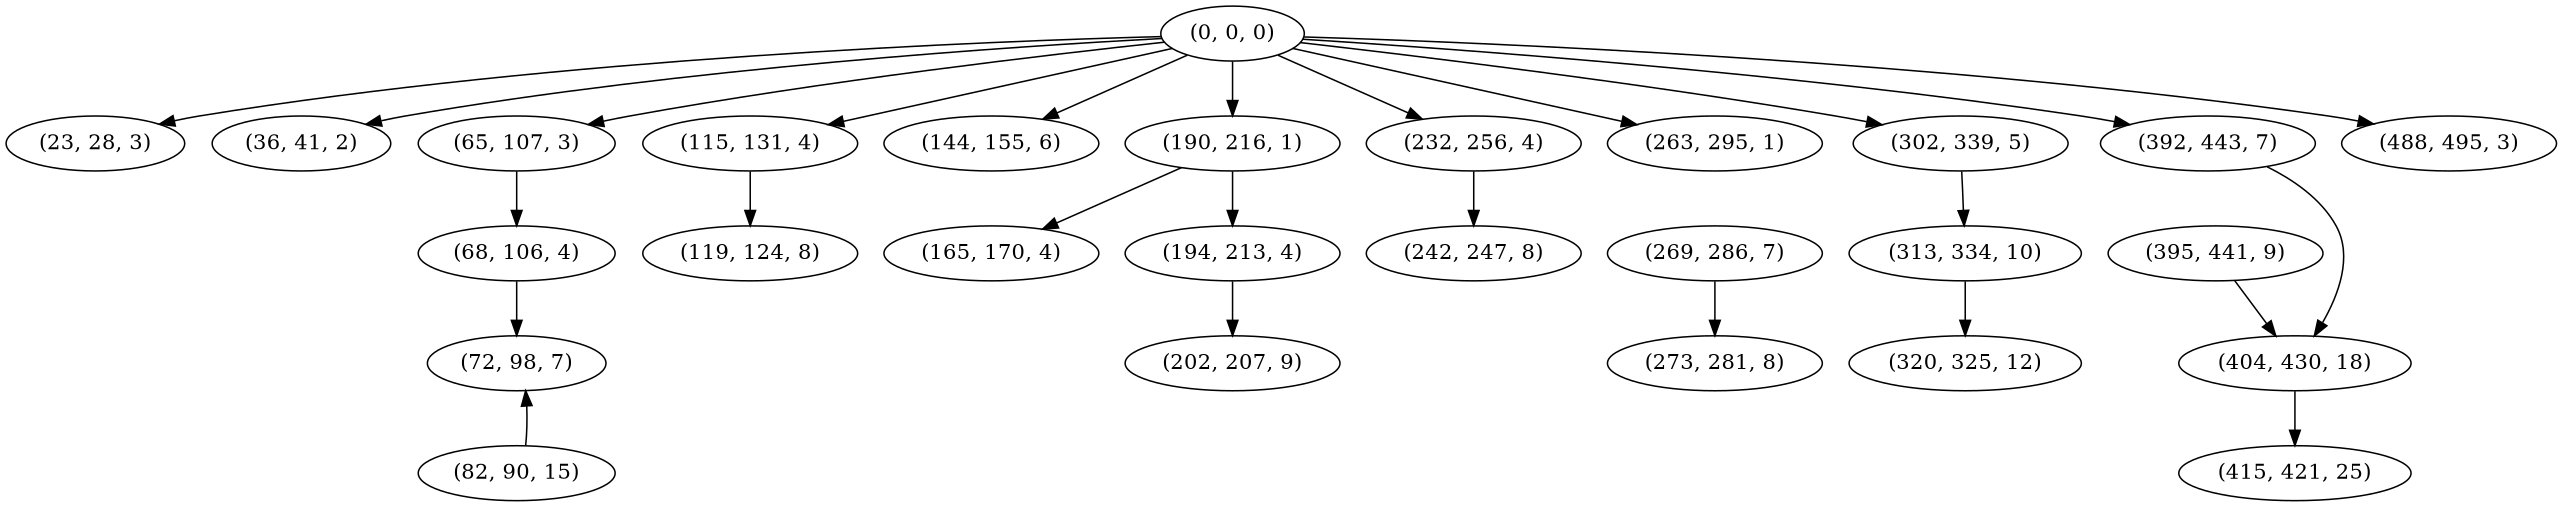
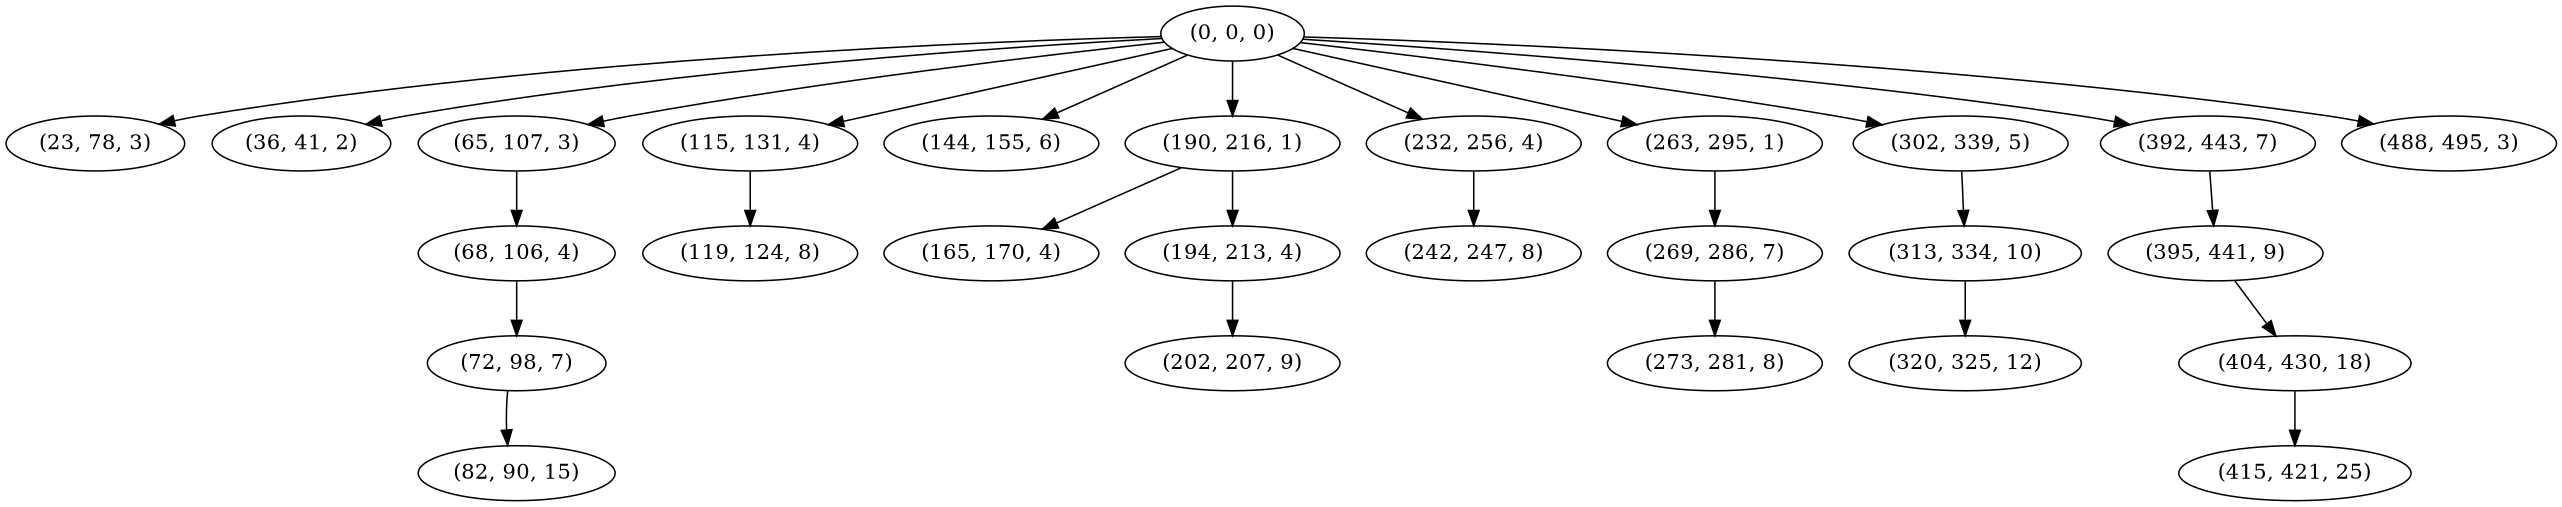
node "(23, 28, 3)": label "(23, 28, 3)" -> "(23, 78, 3)"
edge "(263, 295, 1)" -> "(269, 286, 7)": added
edge "(392, 443, 7)" -> "(404, 430, 18)": now "(392, 443, 7)" -> "(395, 441, 9)"
edge "(82, 90, 15)" -> "(72, 98, 7)": reversed
